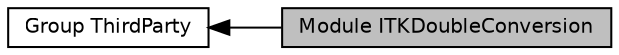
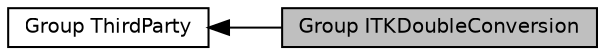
node "Module ITKDoubleConversion": label "Module ITKDoubleConversion" -> "Group ITKDoubleConversion"
